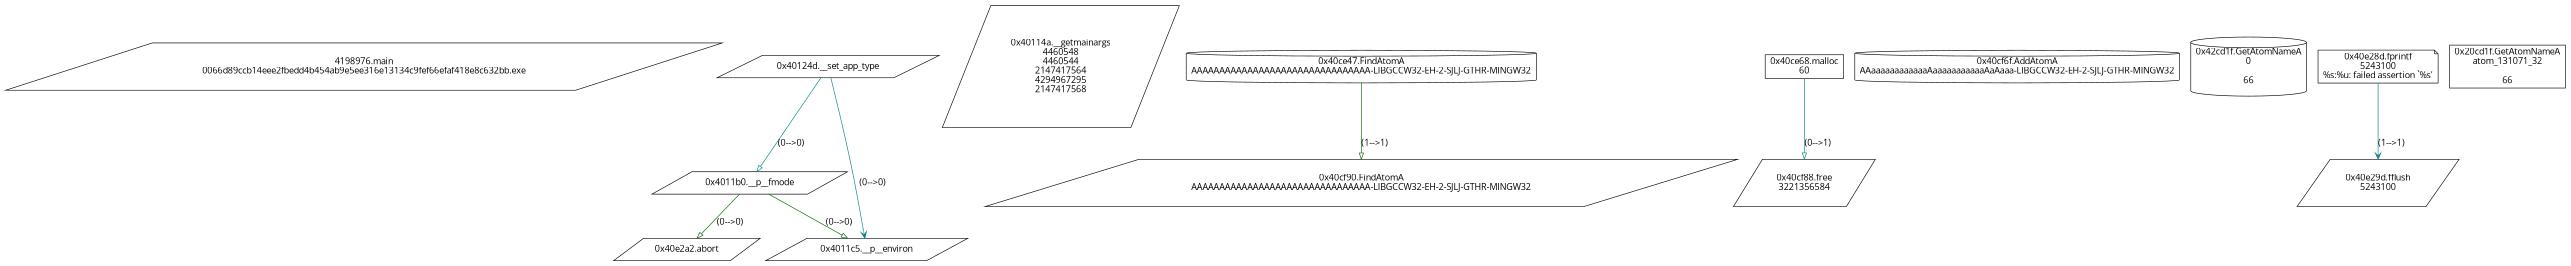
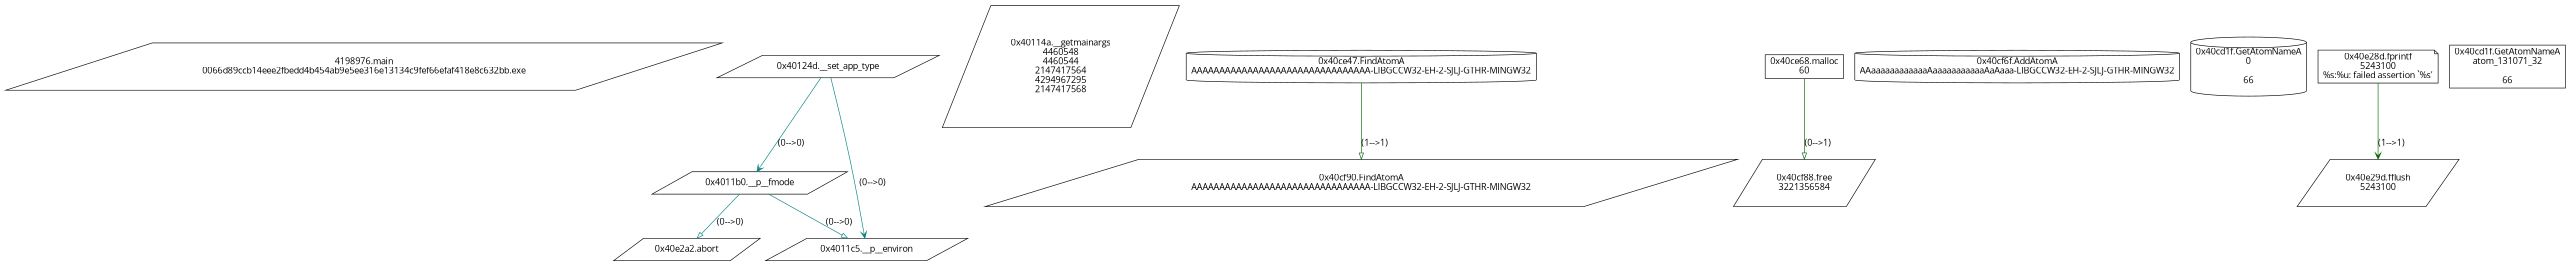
node "0x42cd1f.GetAtomNameA 0 66": label "0x42cd1f.GetAtomNameA 0 66" -> "0x40cd1f.GetAtomNameA 0 66"
node "0x20cd1f.GetAtomNameA atom_131071_32 66": label "0x20cd1f.GetAtomNameA atom_131071_32 66" -> "0x40cd1f.GetAtomNameA atom_131071_32 66"
edge "0x40ce68.malloc 60" -> "0x40cf88.free 3221356584": color teal -> darkgreen
edge "0x40e28d.fprintf 5243100 %s:%u: failed assertion `%s'" -> "0x40e29d.fflush 5243100": color teal -> darkgreen
edge "0x40124d.__set_app_type" -> "0x4011b0.__p__fmode": arrowhead onormal -> vee
edge "0x4011b0.__p__fmode" -> "0x40e2a2.abort": color darkgreen -> teal
edge "0x4011b0.__p__fmode" -> "0x4011c5.__p__environ": color darkgreen -> teal
